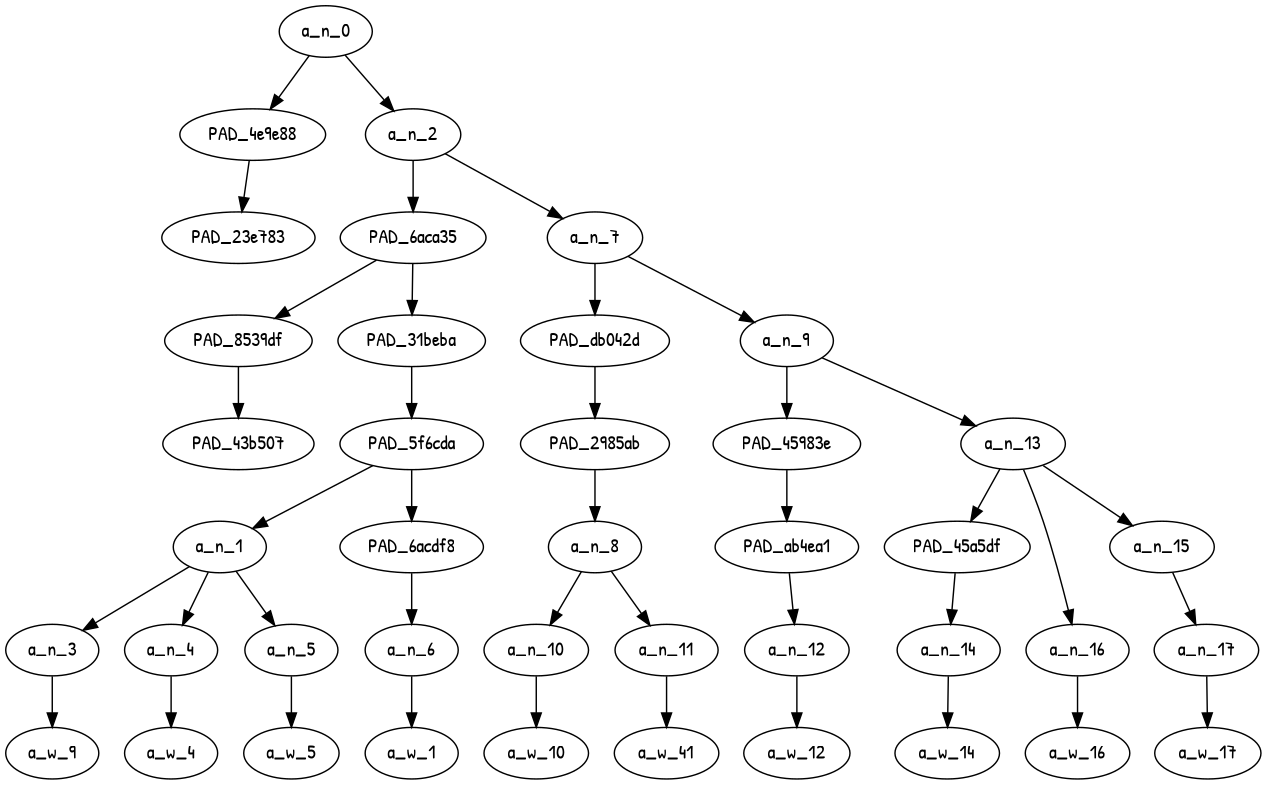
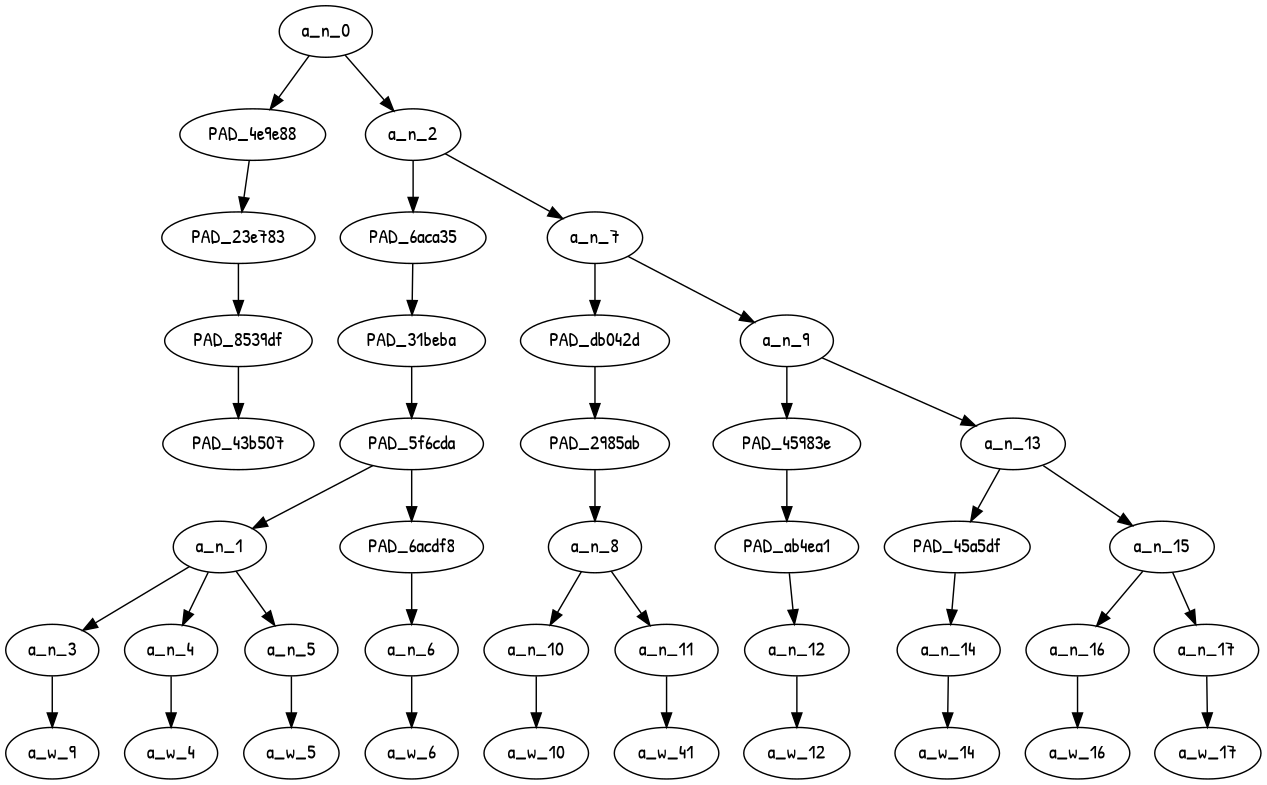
edge "PAD_6aca35" -> "PAD_8539df": now "PAD_23e783" -> "PAD_8539df"
edge "a_n_13" -> "a_n_16": now "a_n_15" -> "a_n_16"
node "a_w_1": label "a_w_1" -> "a_w_6"
